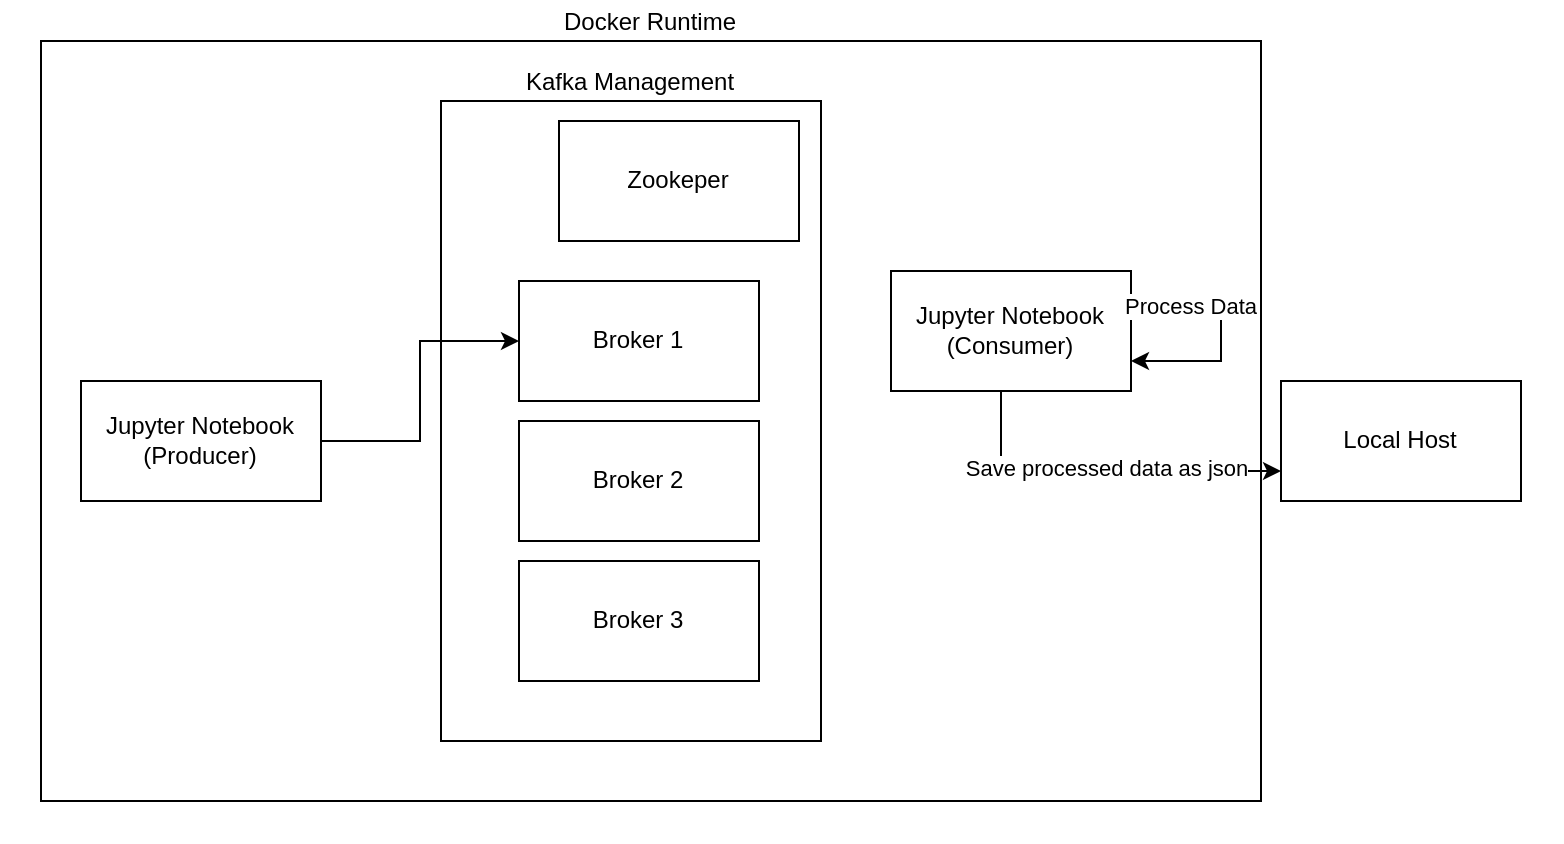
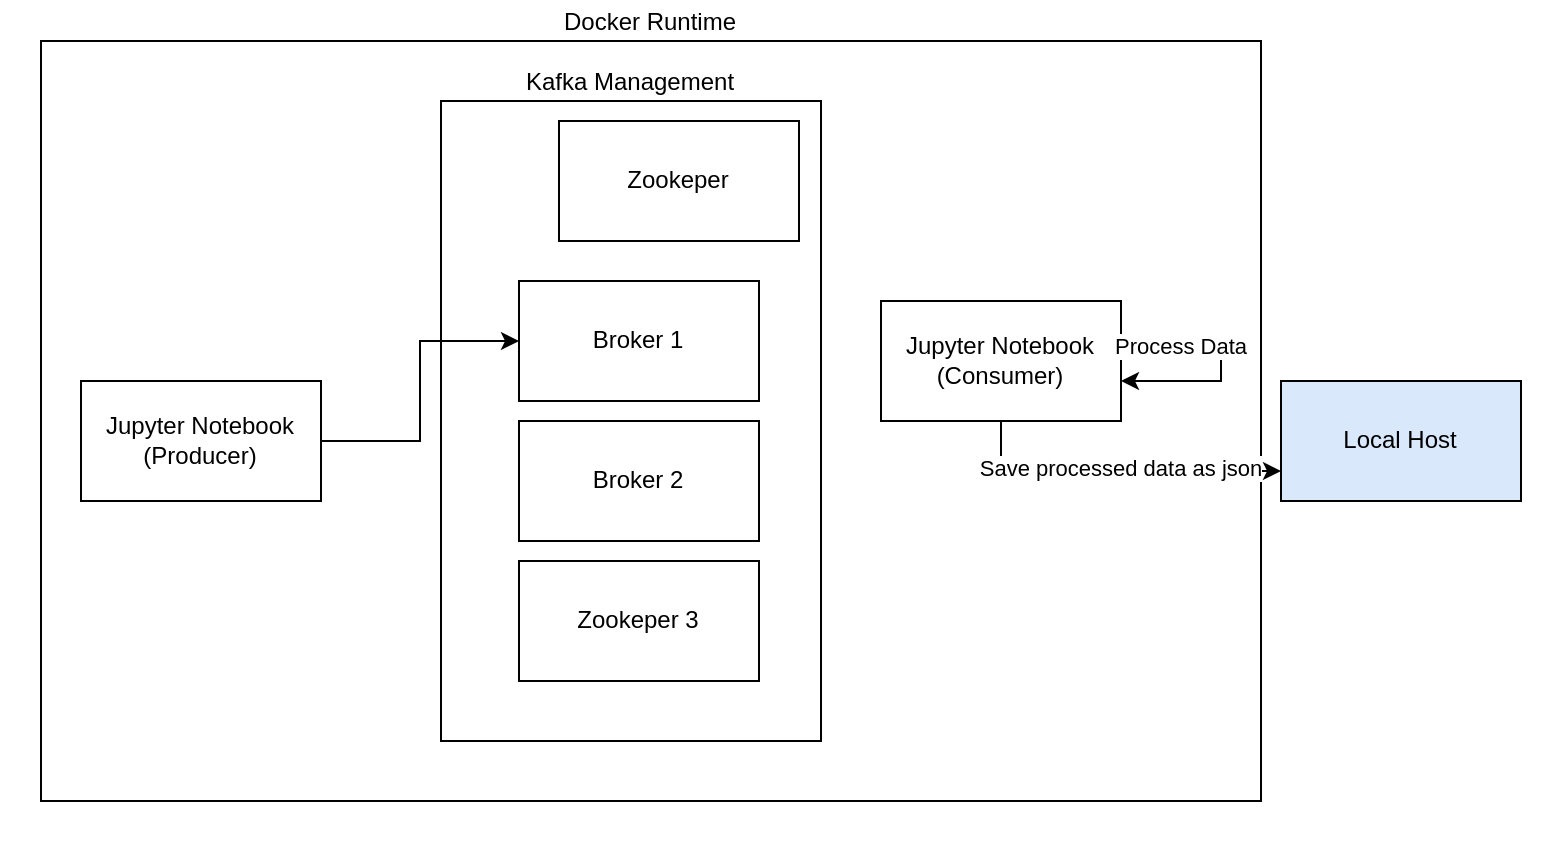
node "Jupyter Notebook (Consumer)": moved (1011, 331) -> (1001, 361)
node "Local Host": fillcolor #ffffff -> #dae8fc
node "Broker 3": label "Broker 3" -> "Zookeper 3"
